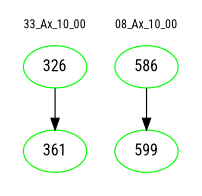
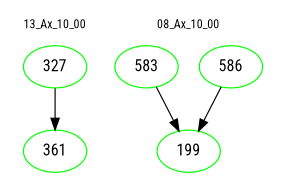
cluster "33_Ax_10_00": label "33_Ax_10_00" -> "13_Ax_10_00"
node "326": label "326" -> "327"
node "583": added
node "599": label "599" -> "199"
